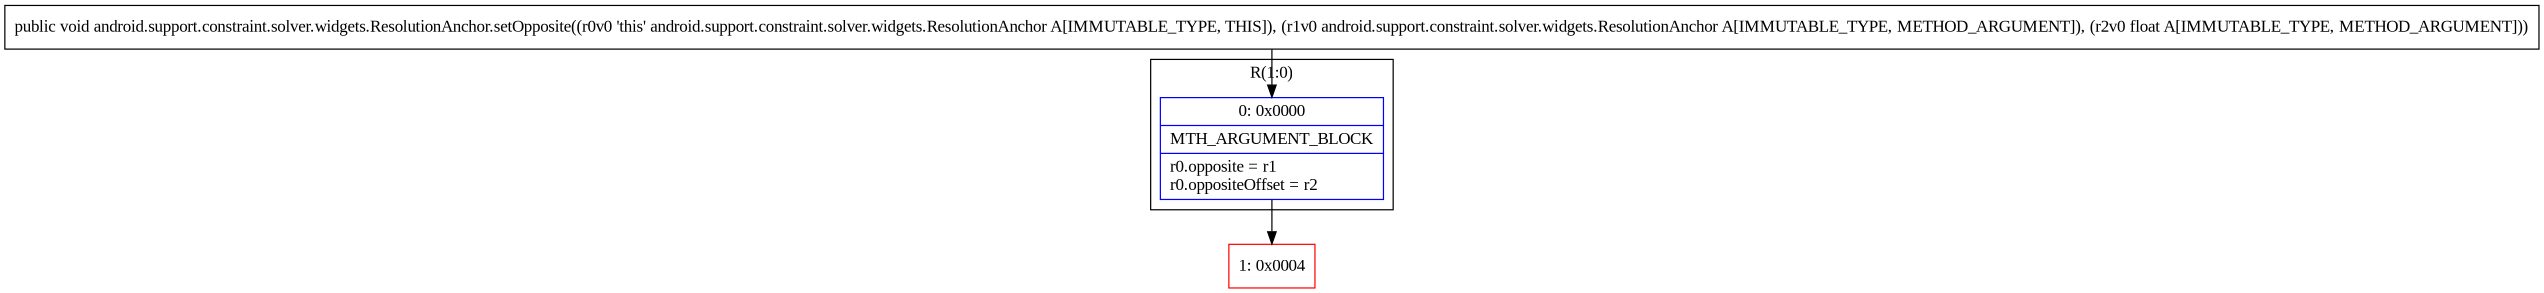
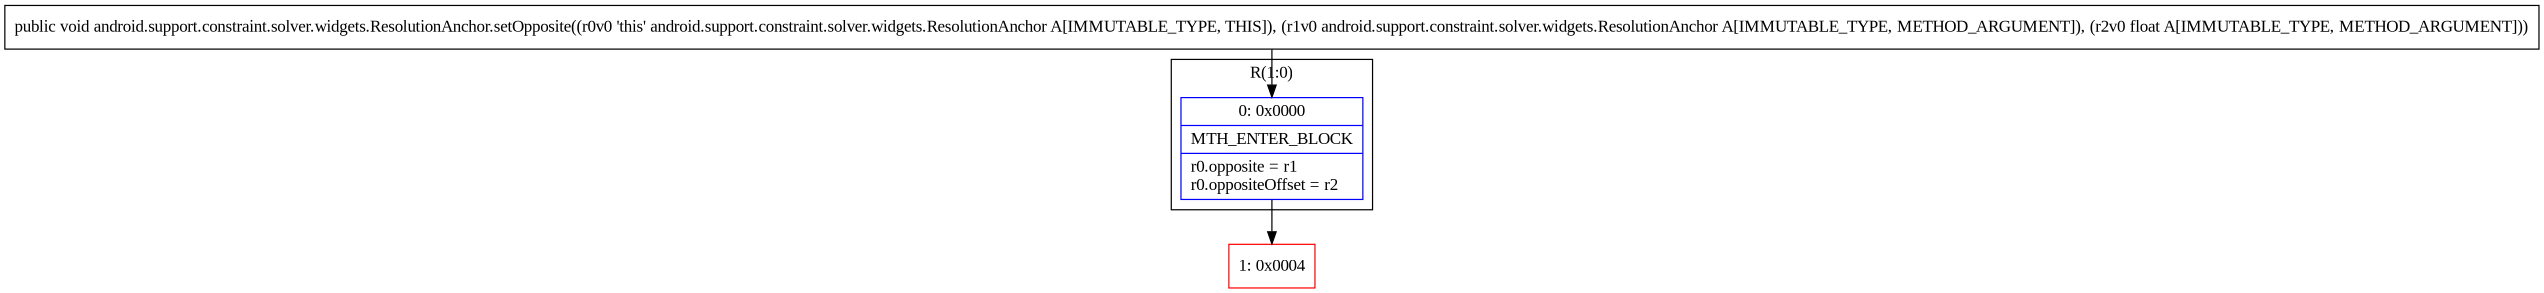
node "0: 0x0000": text "MTH_ARGUMENT_BLOCK" -> "MTH_ENTER_BLOCK"
